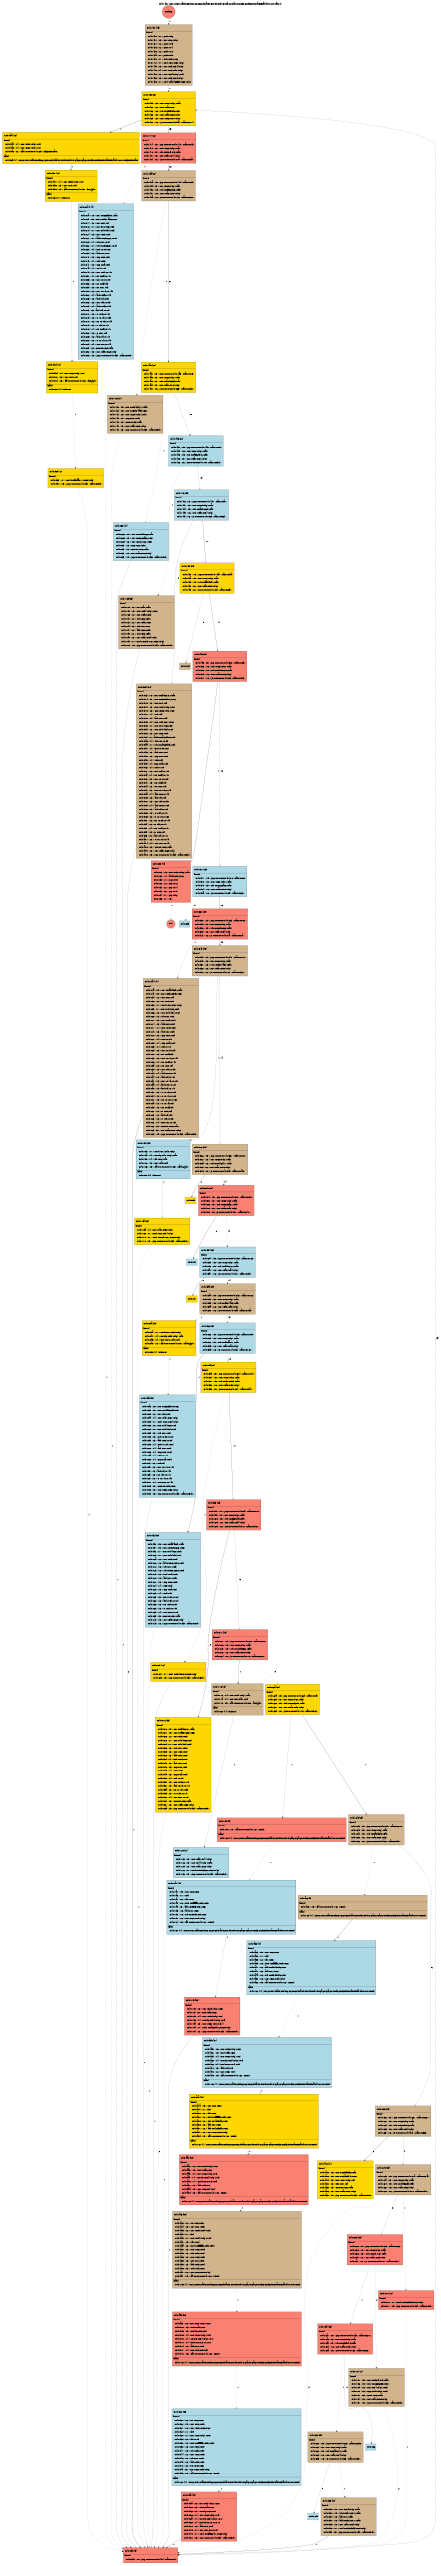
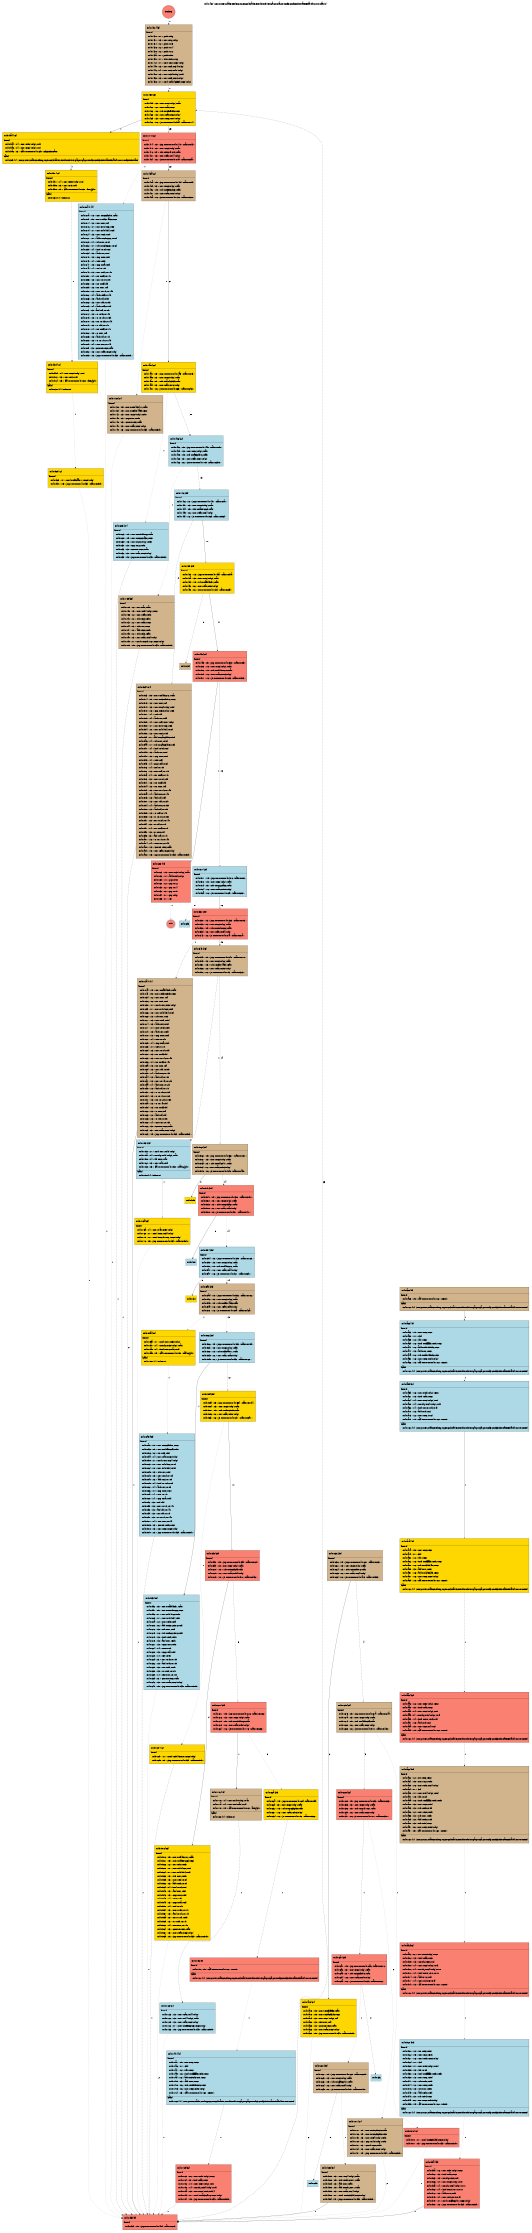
node "0x401643 [25]": removed
edge "0x401675 [25]" -> "0x401d3b [5]": now "0x401a13 [27]" -> "0x401d3b [5]"
